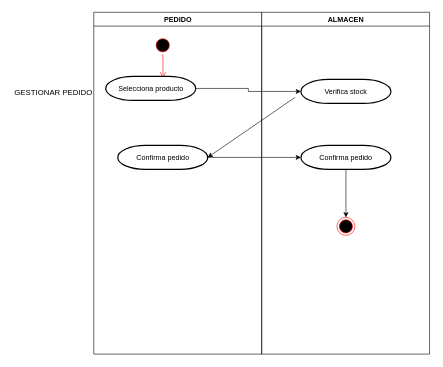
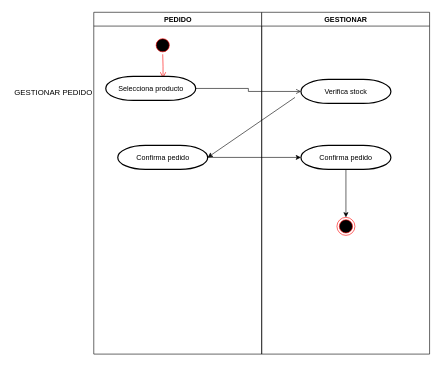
node "ALMACEN": label "ALMACEN" -> "GESTIONAR"
edge "Selecciona producto" -> "Verifica stock": arrowhead classic -> open
